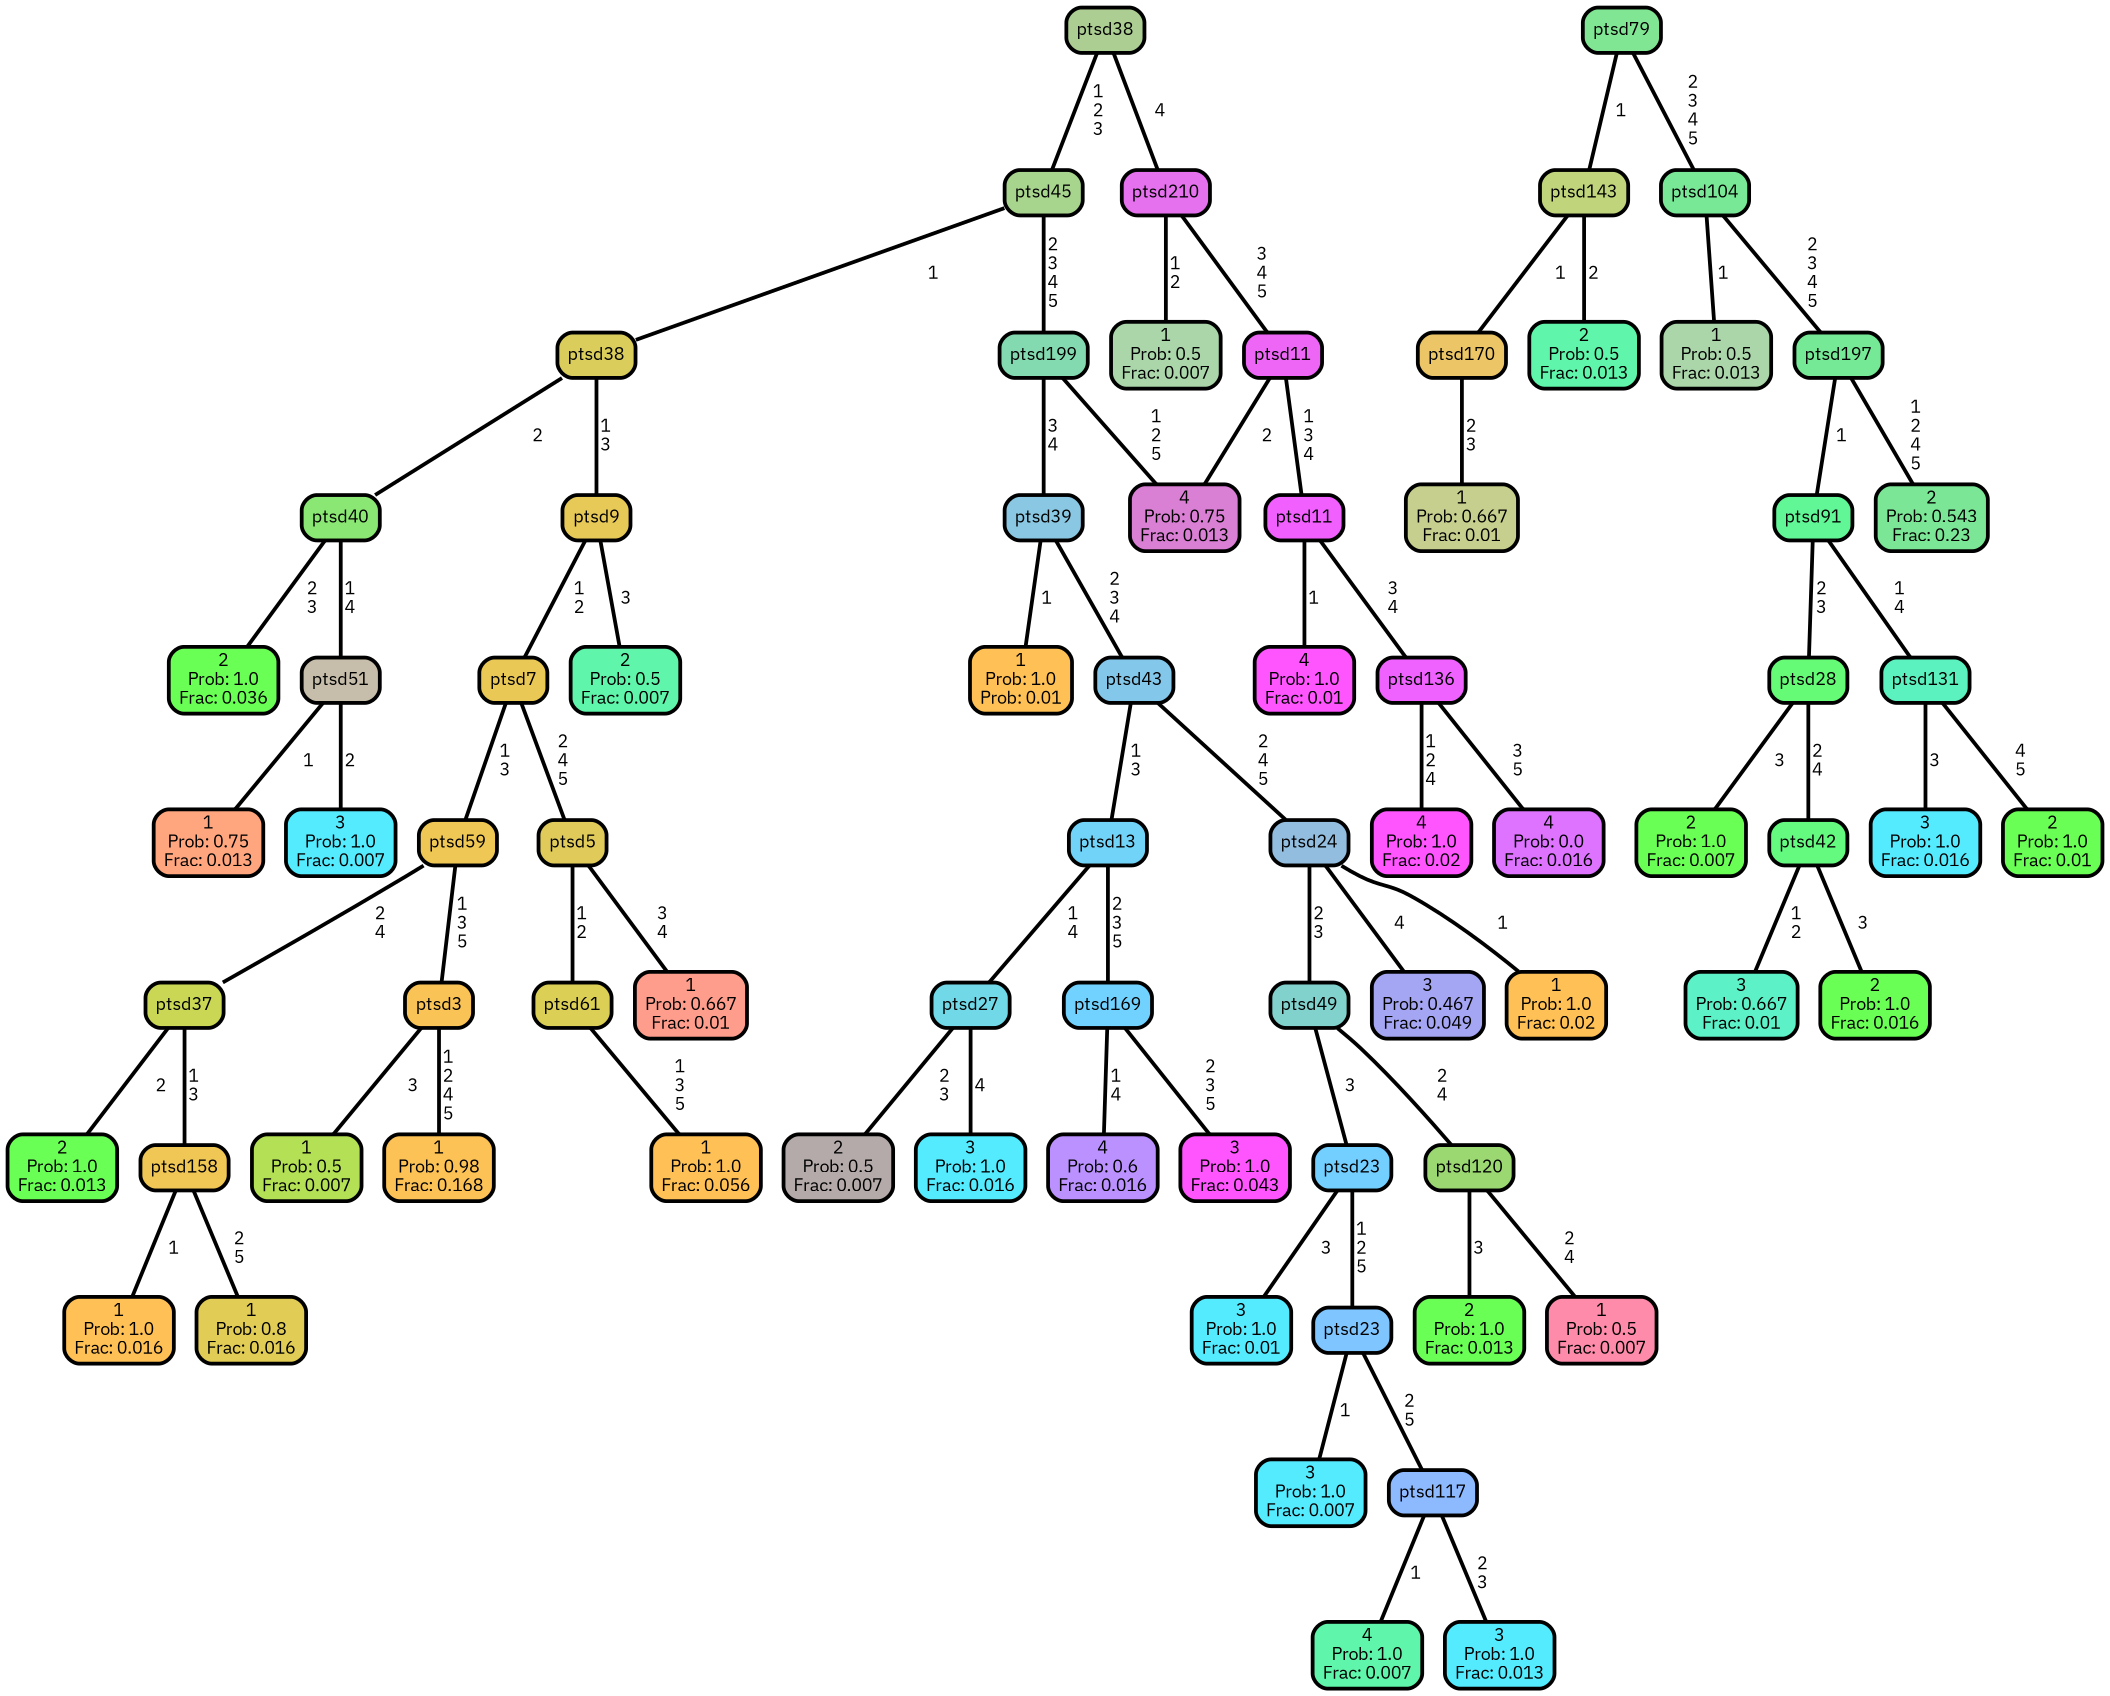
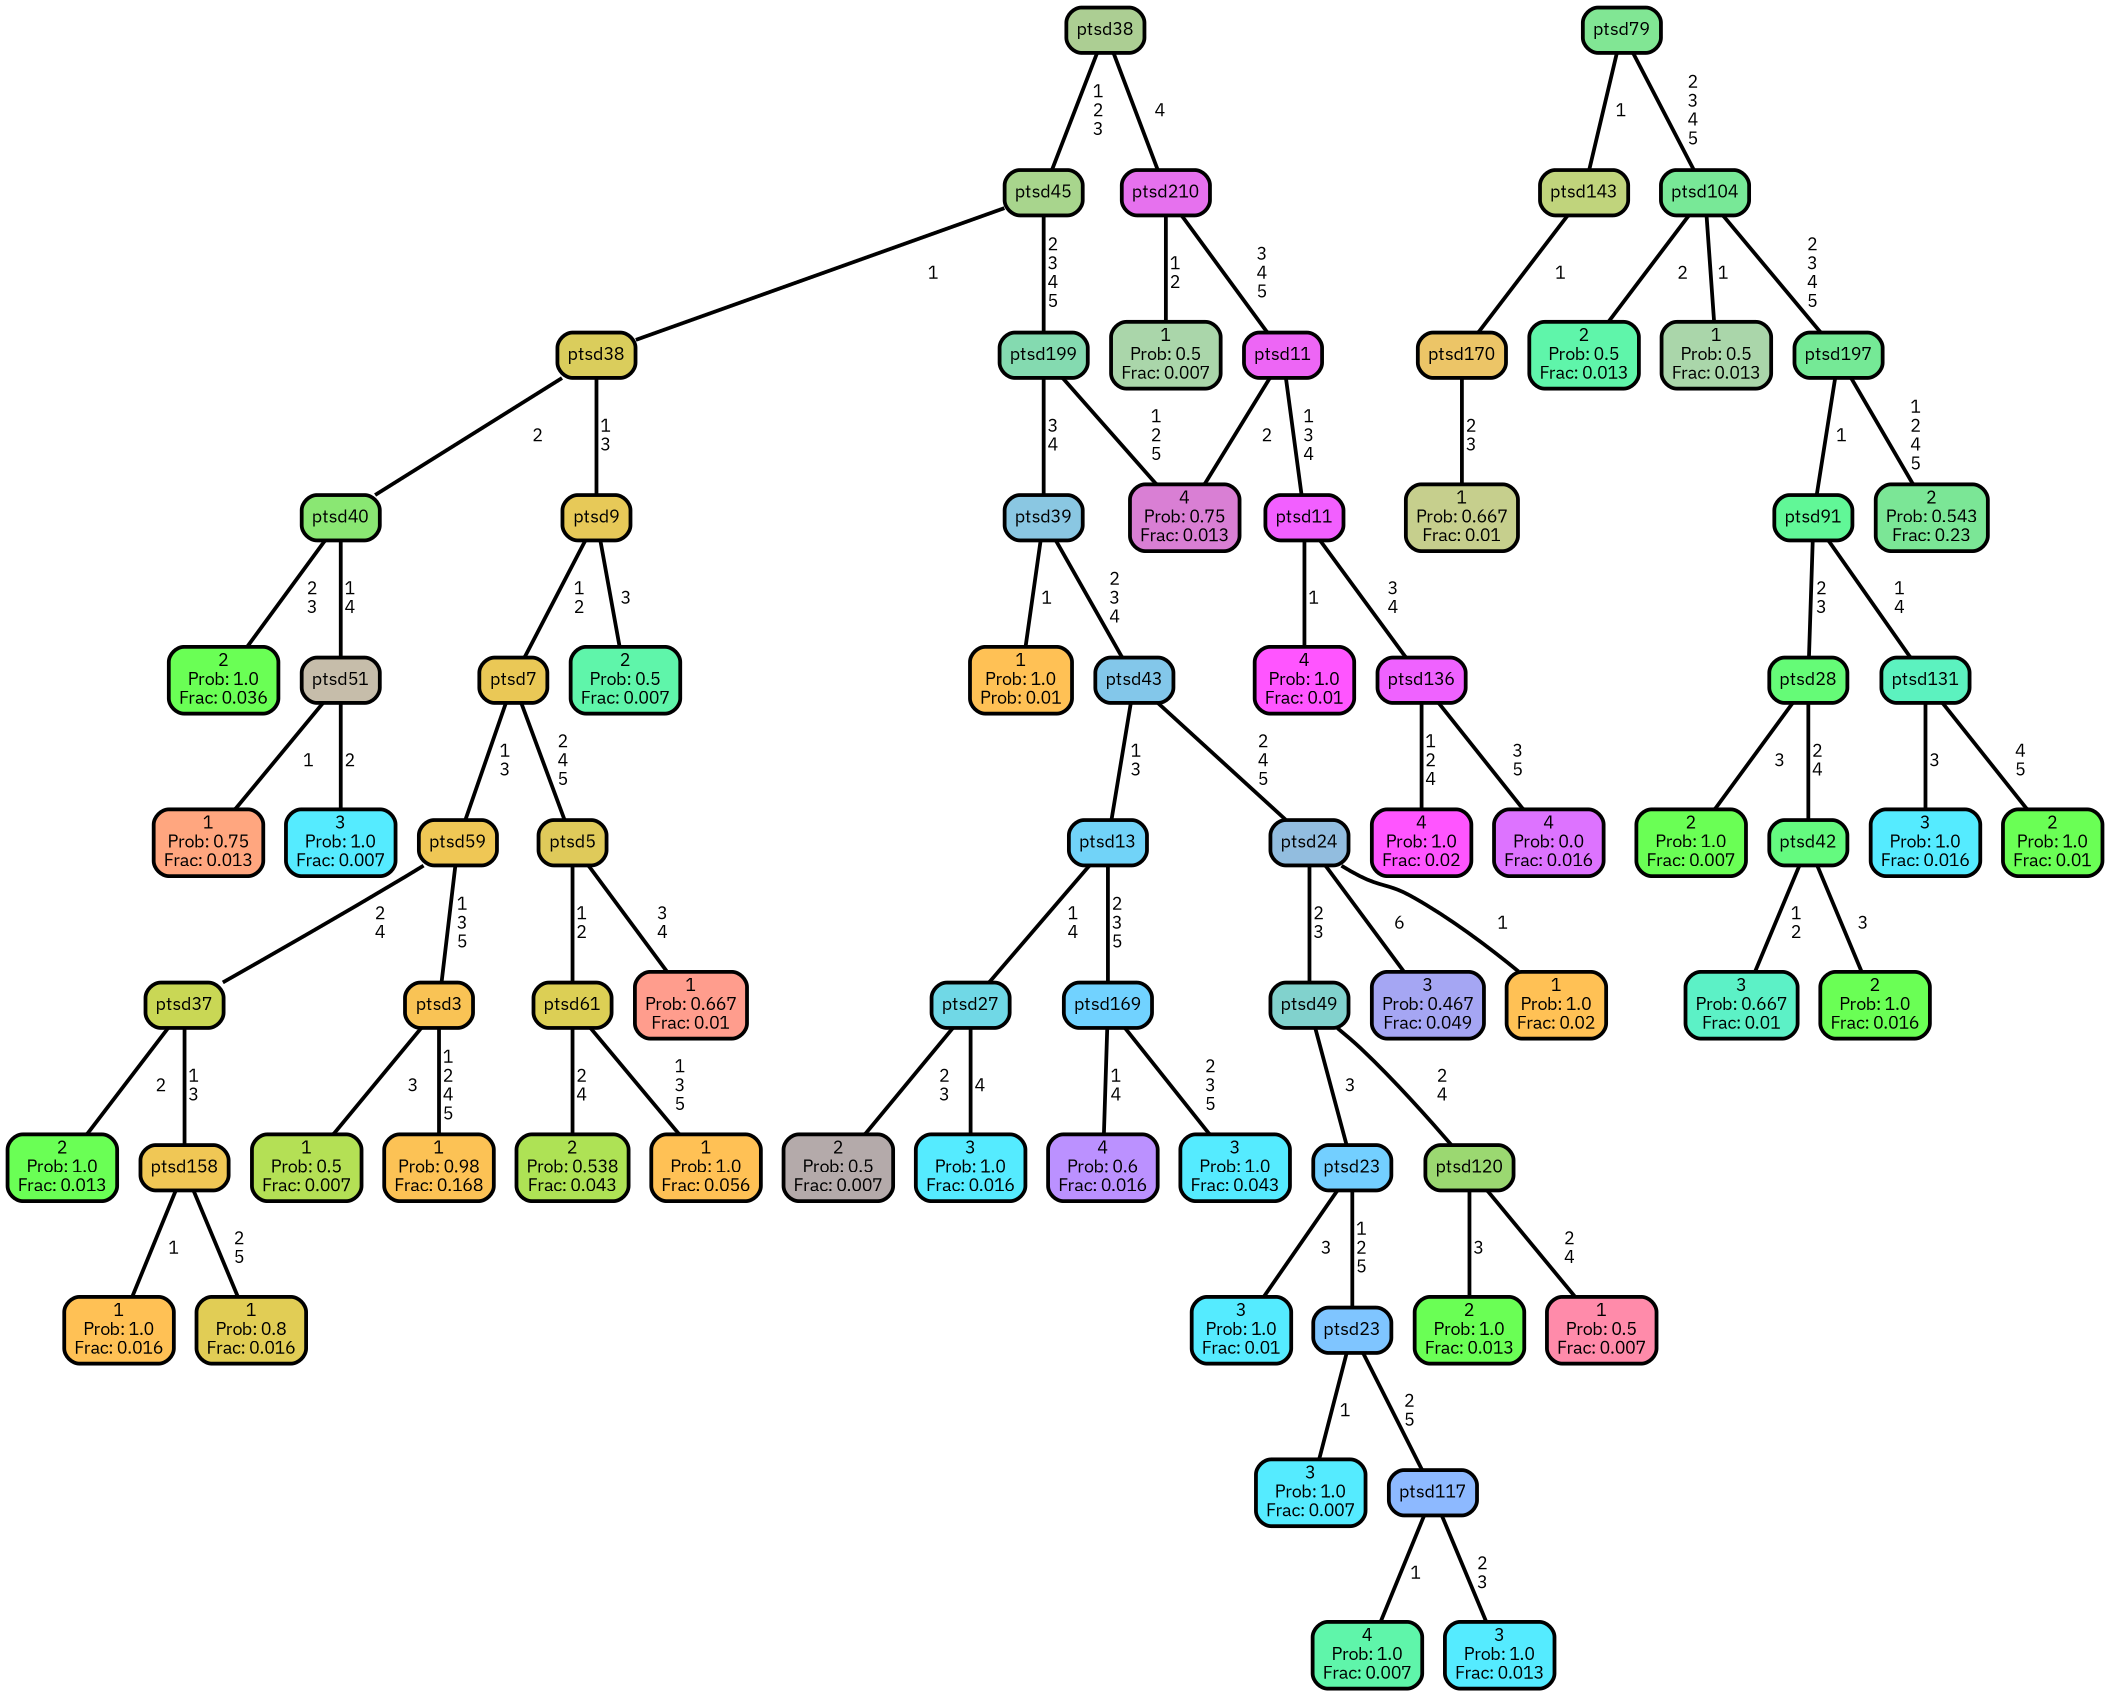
edge "ptsd143" -- "2 Prob: 0.5 Frac: 0.013": now "ptsd104" -- "2 Prob: 0.5 Frac: 0.013"
edge "ptsd24" -- "3 Prob: 0.467 Frac: 0.049": label " 4" -> " 6"
node "2 Prob: 0.538 Frac: 0.043": added
node "3 Prob: 1.0 Frac: 0.043": fillcolor #ff55ff -> #55ebff
